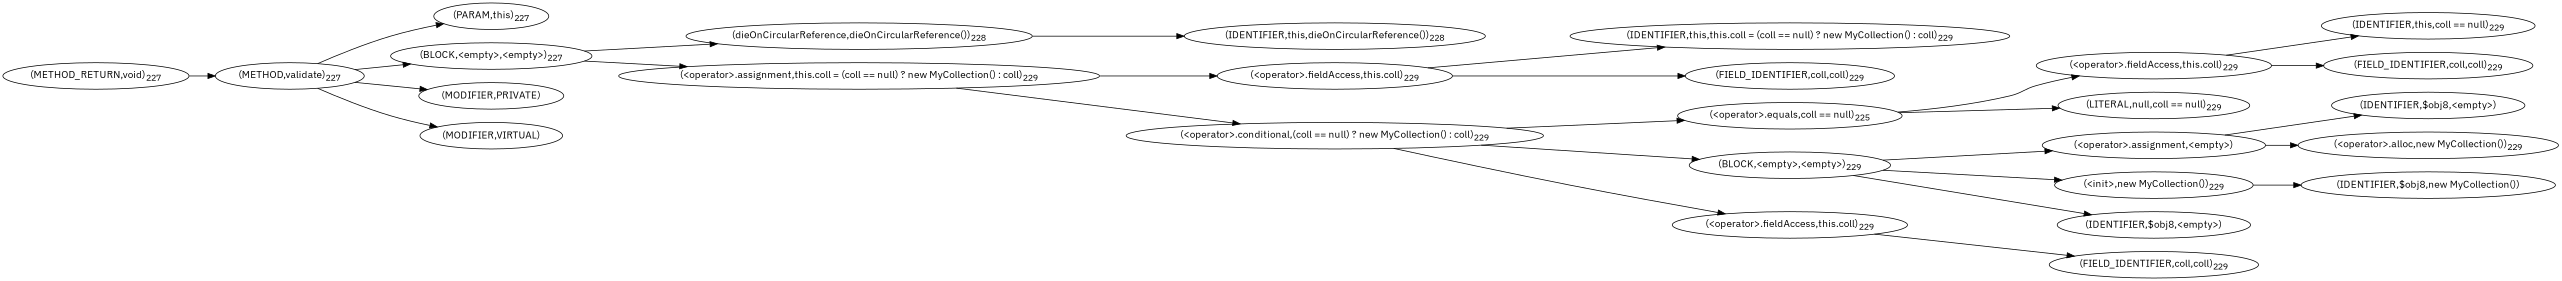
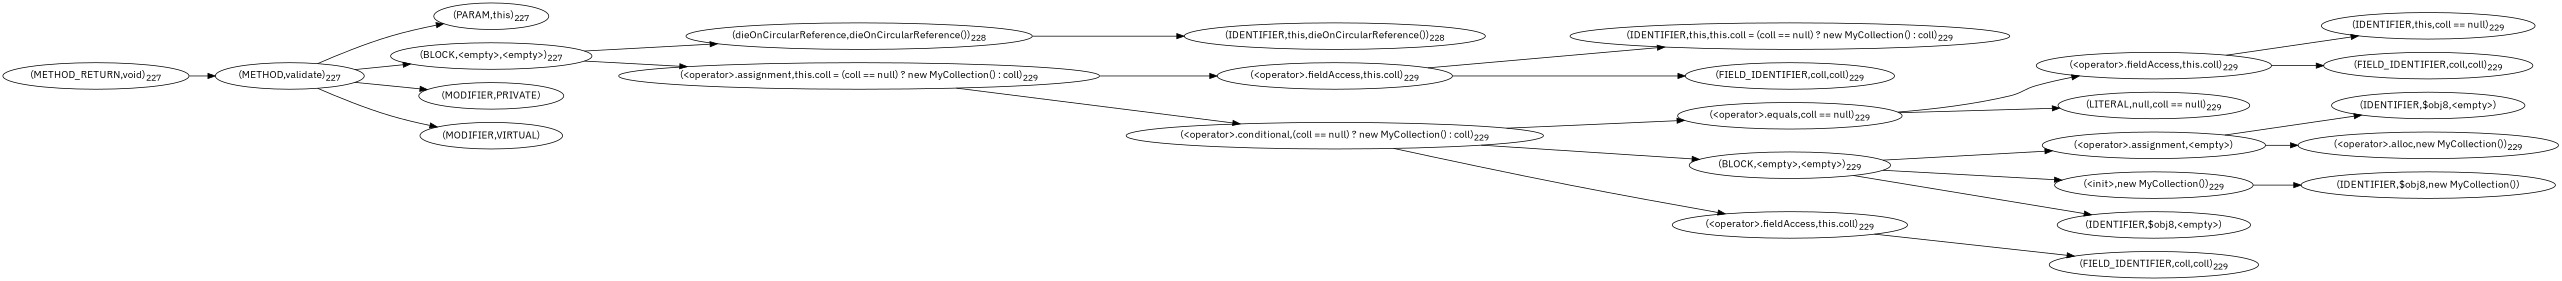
node "(<operator>.equals,coll == null)": text "225" -> "229"
